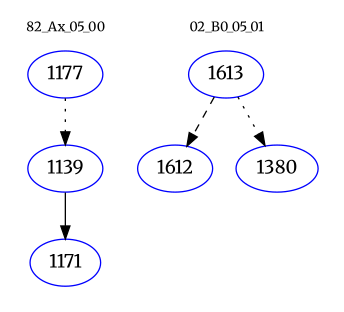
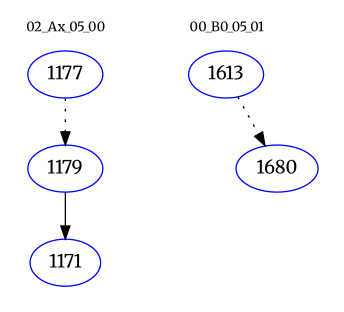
cluster "82_Ax_05_00": label "82_Ax_05_00" -> "02_Ax_05_00"
cluster "02_B0_05_01": label "02_B0_05_01" -> "00_B0_05_01"
node "1139": label "1139" -> "1179"
node "1612": removed
node "1380": label "1380" -> "1680"
